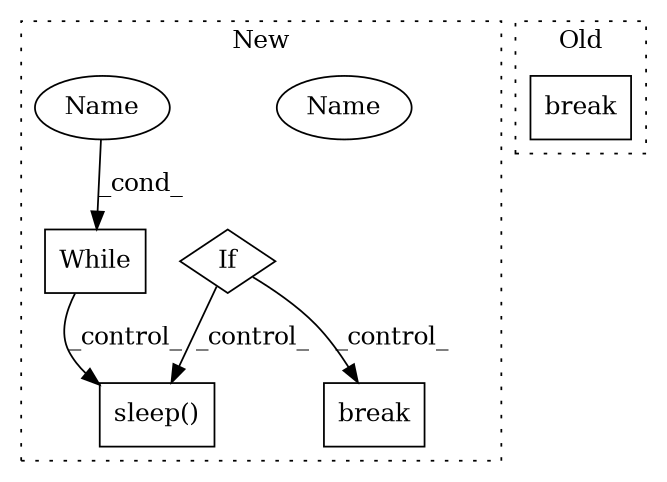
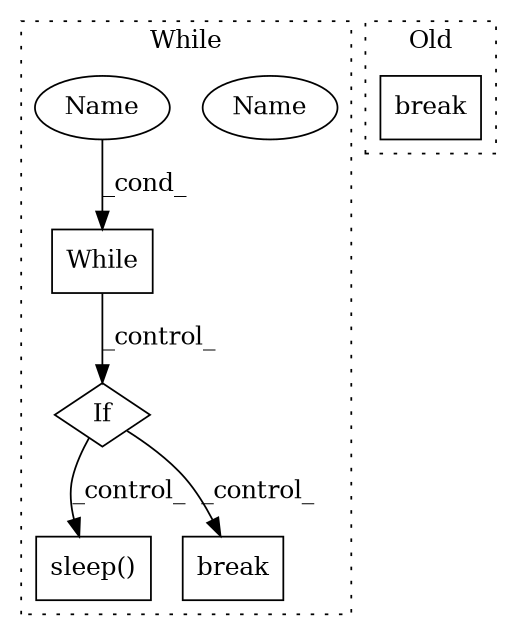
cluster "New": label "New" -> "While"
edge "While" -> "sleep()": now "While" -> "If"
